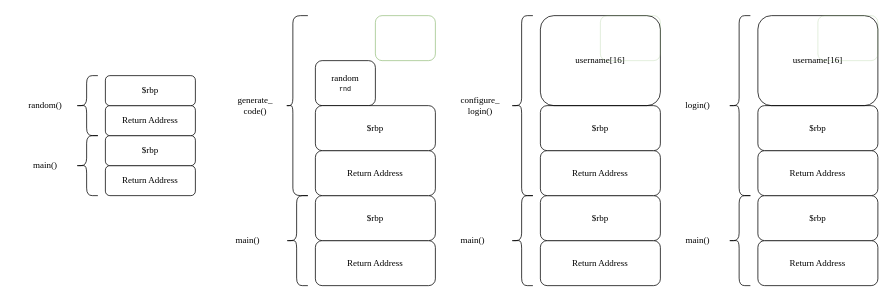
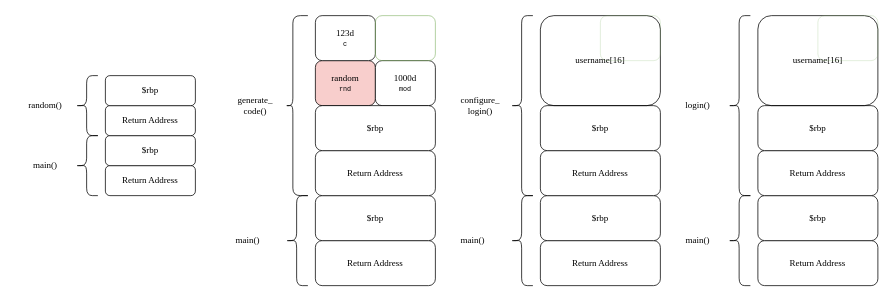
node "123d c": added
node "random rnd": fillcolor #ffffff -> #f8cecc
node "1000d mod": added
